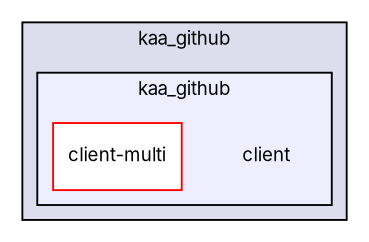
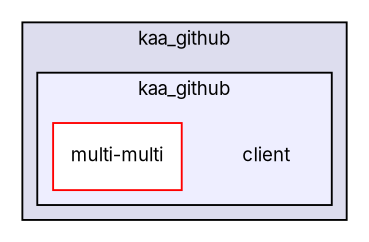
node "client-multi": label "client-multi" -> "multi-multi"
